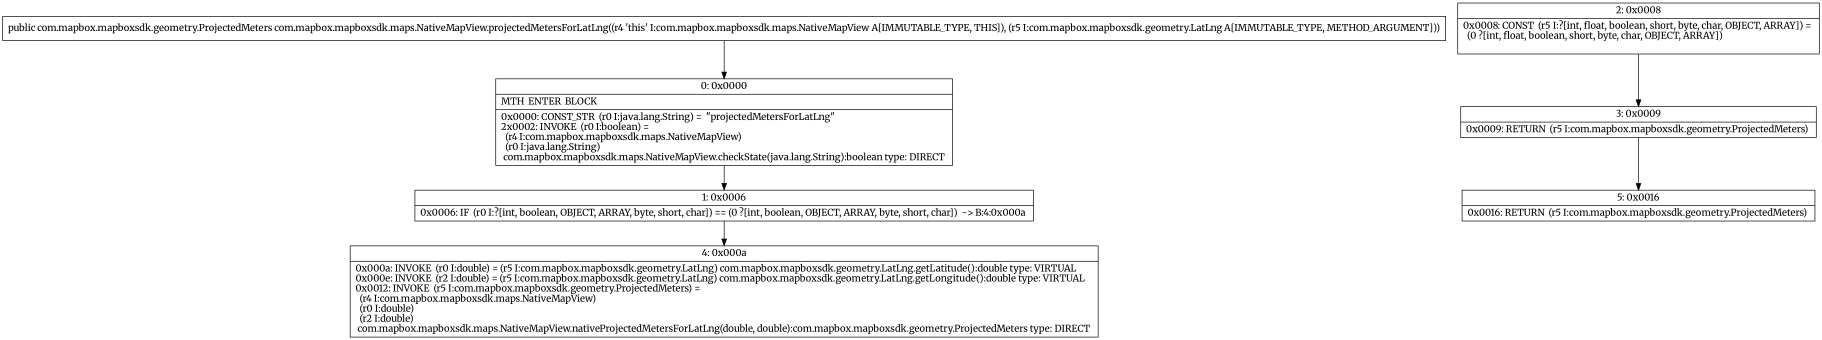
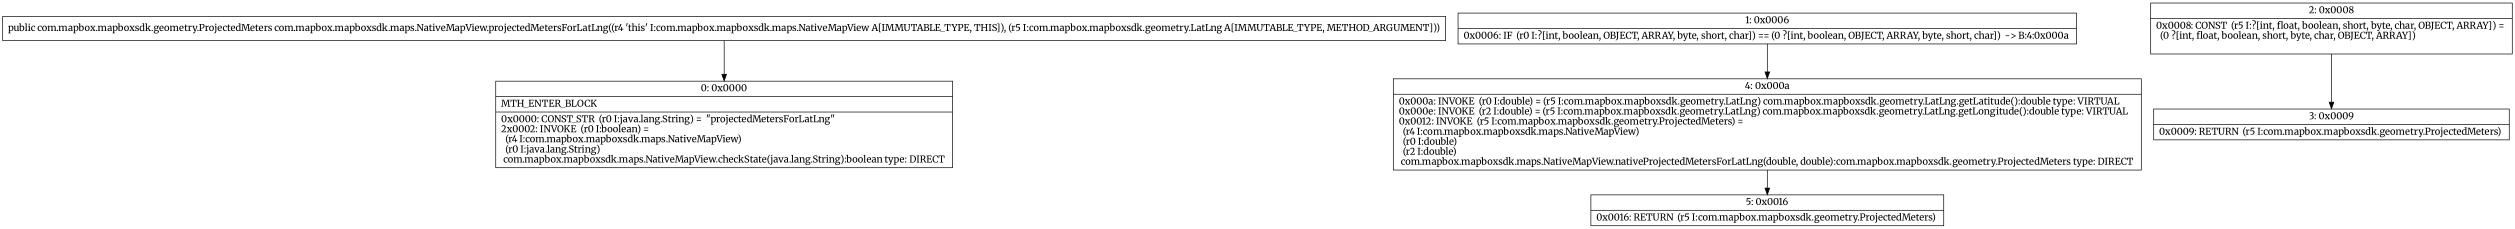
edge "3: 0x0009" -> "5: 0x0016": now "4: 0x000a" -> "5: 0x0016"
edge "0: 0x0000" -> "1: 0x0006": removed
